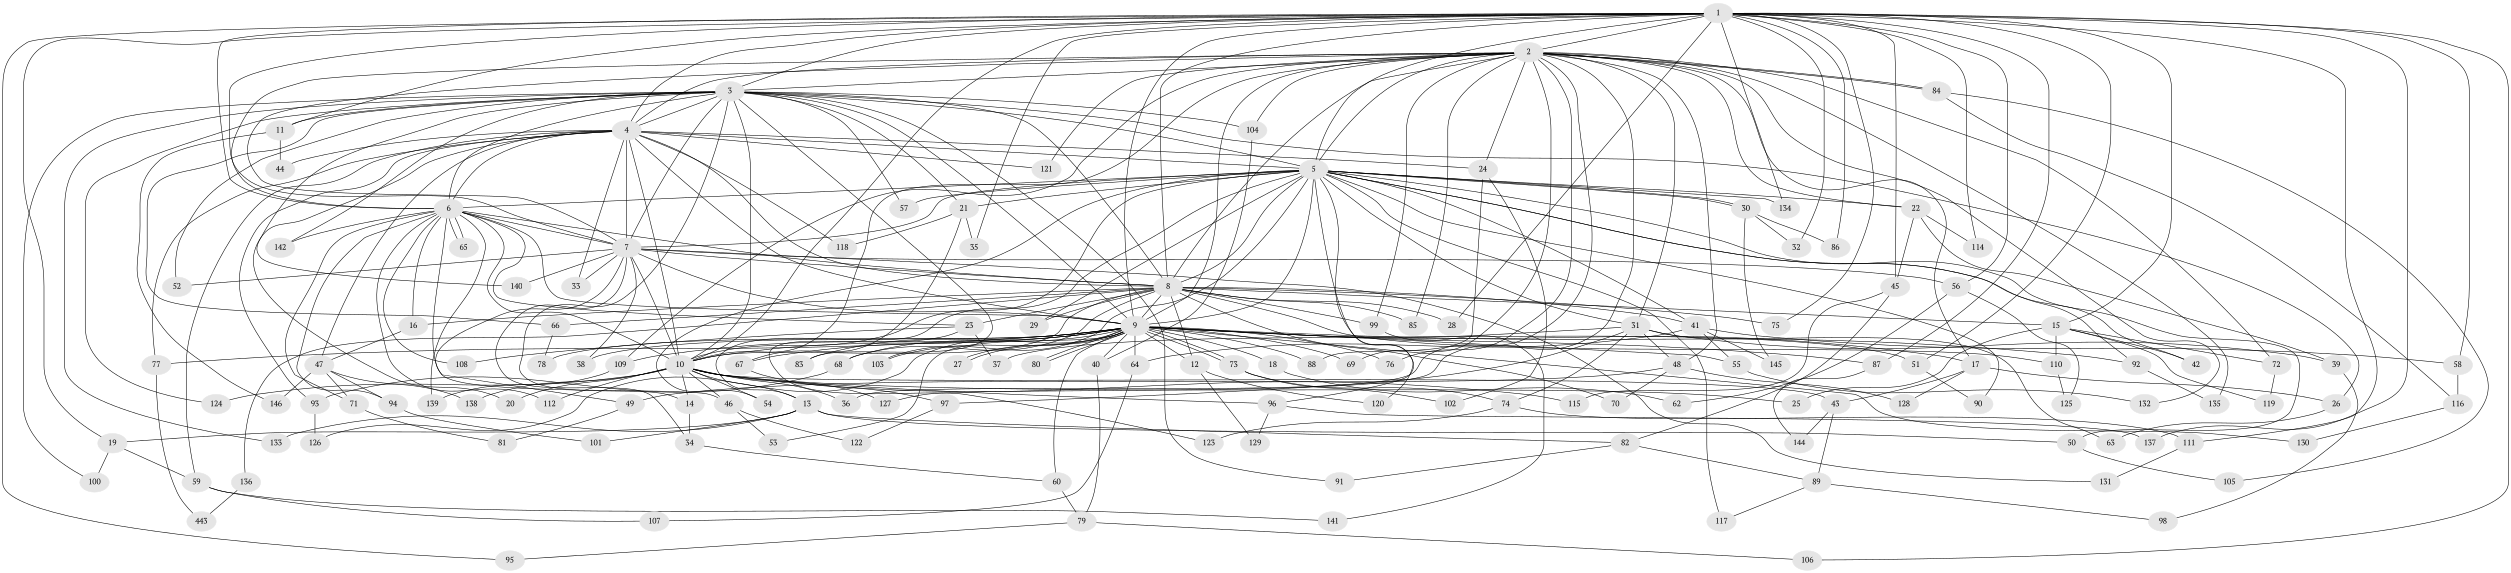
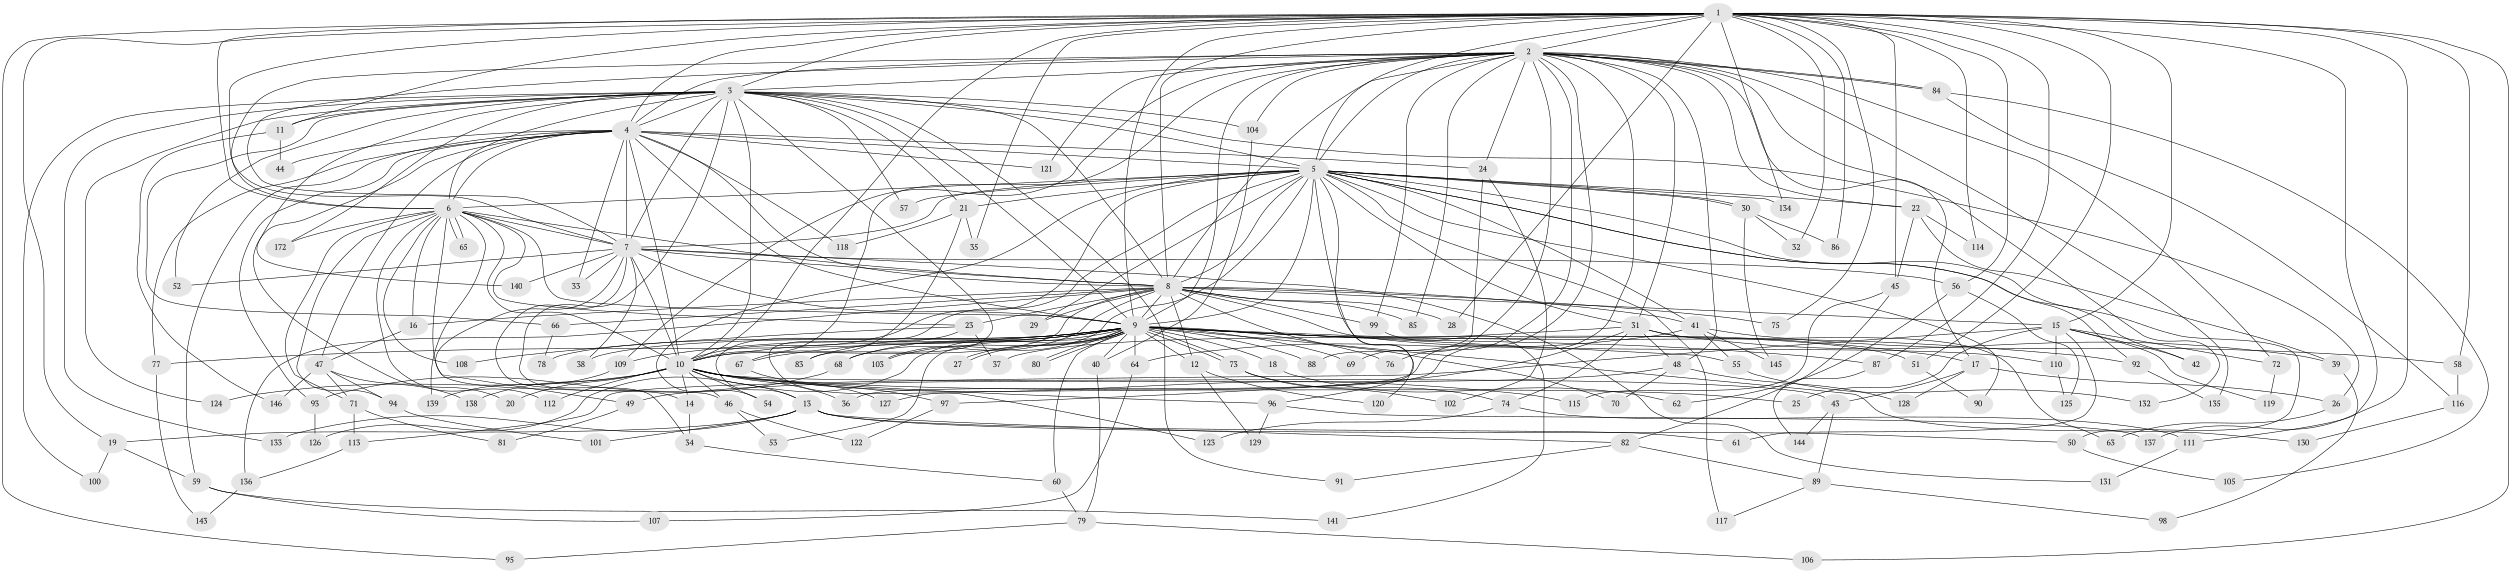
node "142": label "142" -> "172"
node "113": added
node "61": added
node "443": label "443" -> "143"
